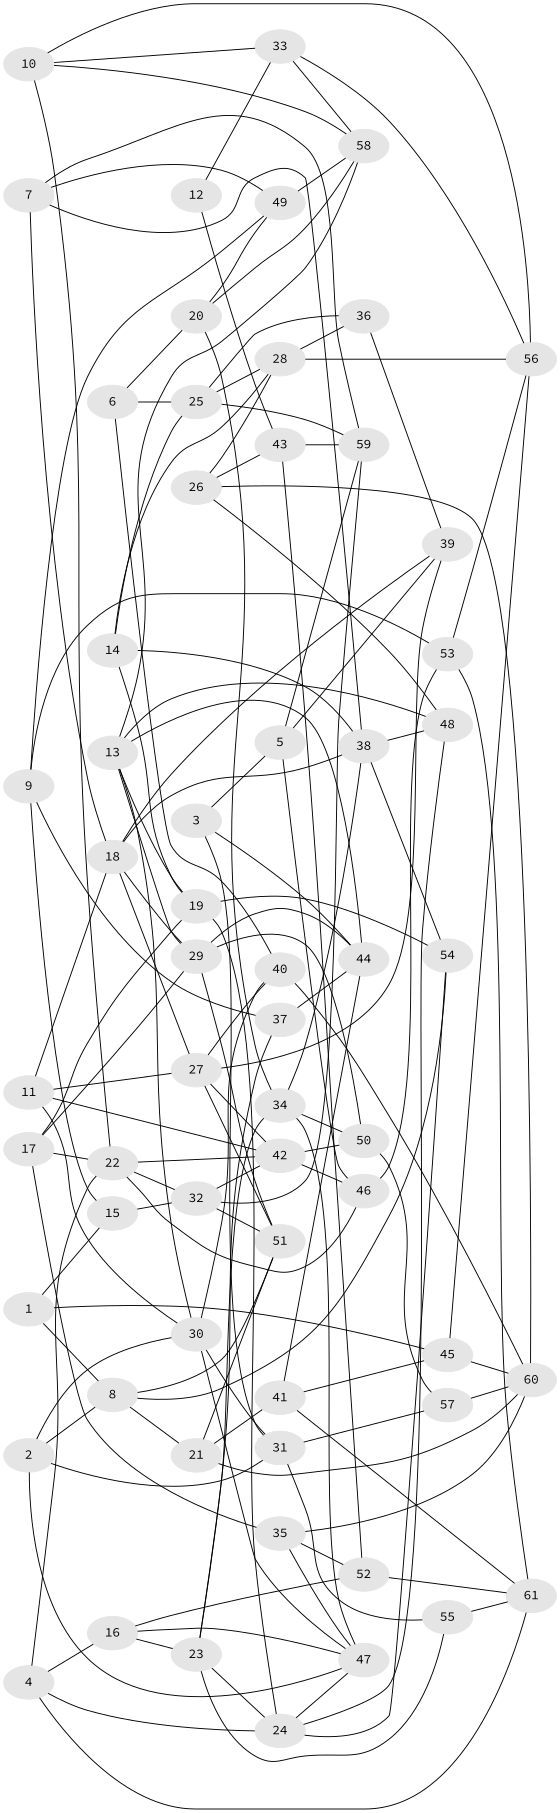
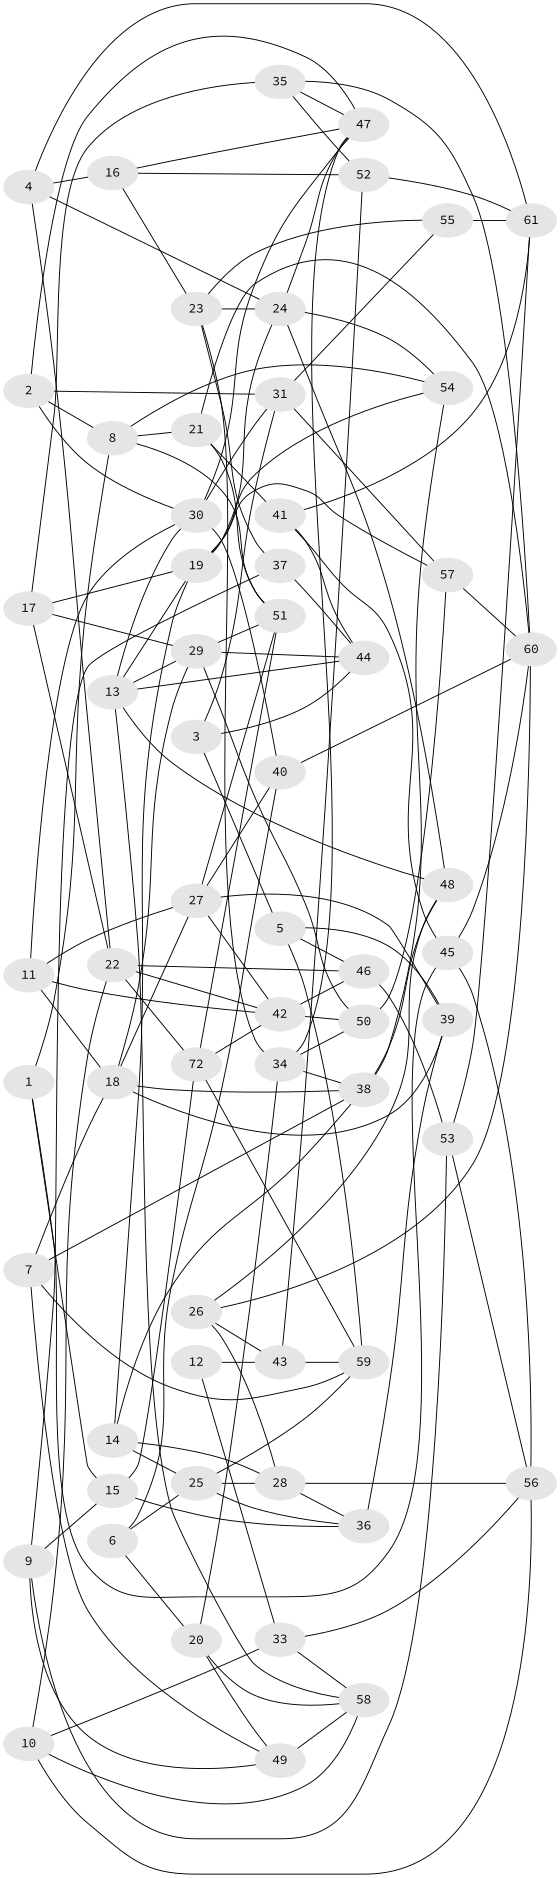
edge "19" -- "57": added
node "32": label "32" -> "72"
edge "15" -- "36": added
